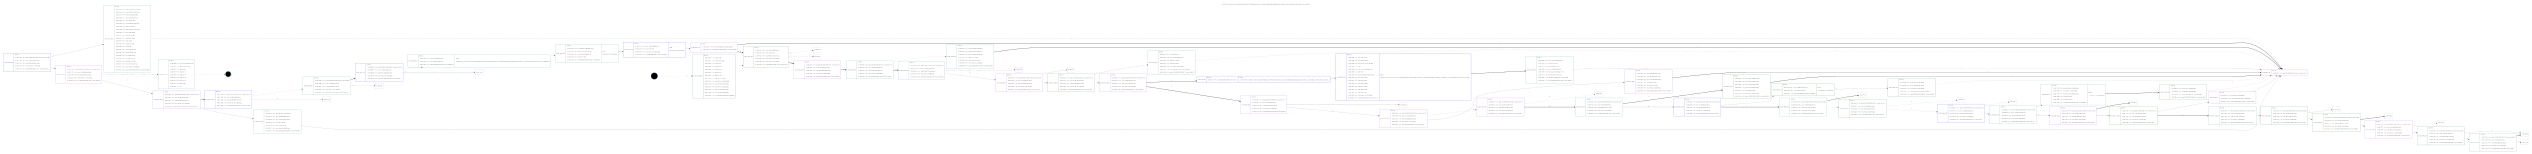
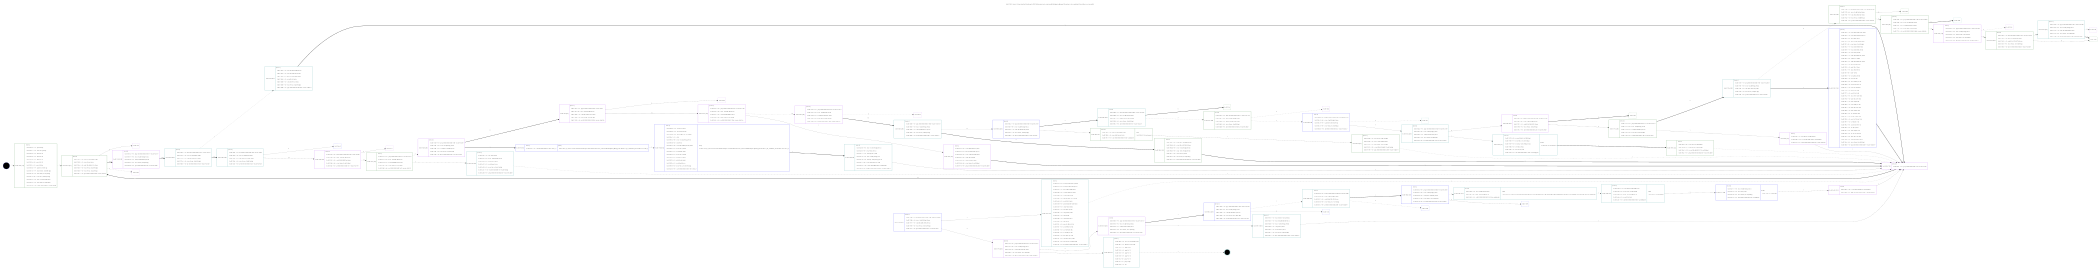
edge "0x401a83 [15]" -> "0x402067 [5]": style bold -> dashed
edge "0x401a83 [15]" -> "0x401532 [32]": now "0x402067 [5]" -> "0x401532 [32]"
node "0x401f20 [153]": added
